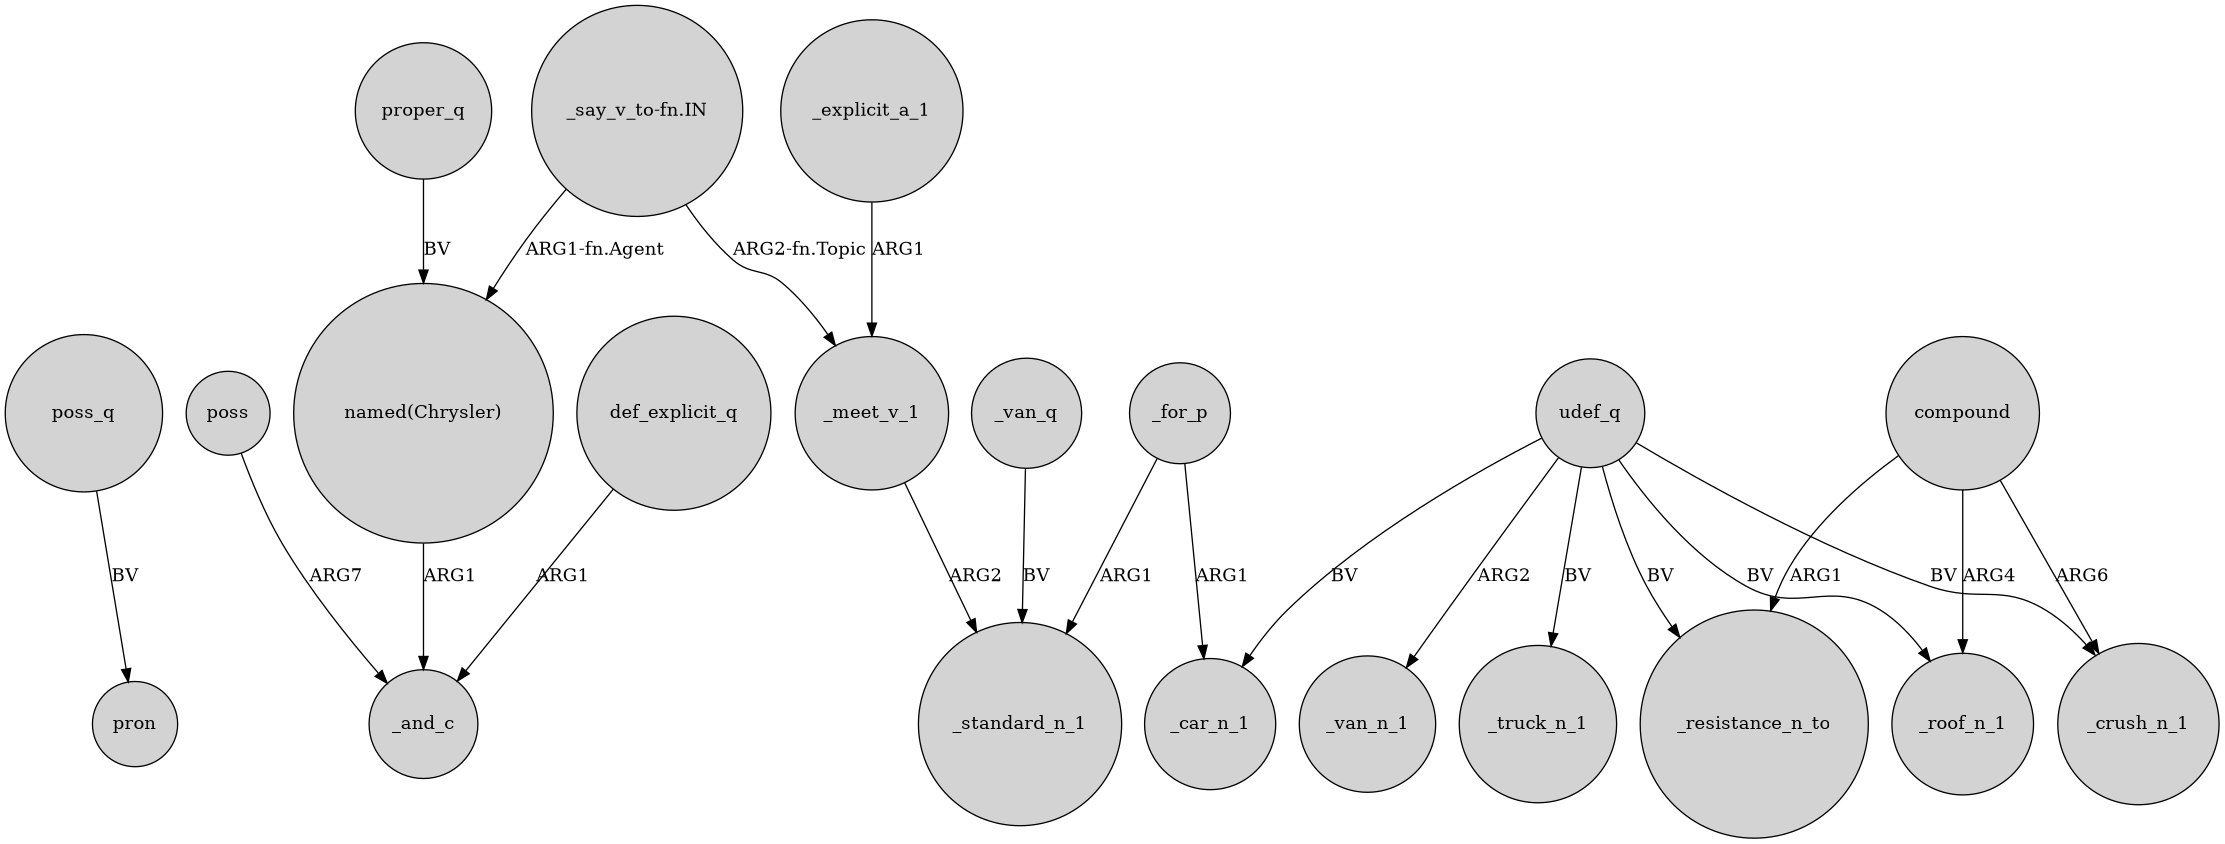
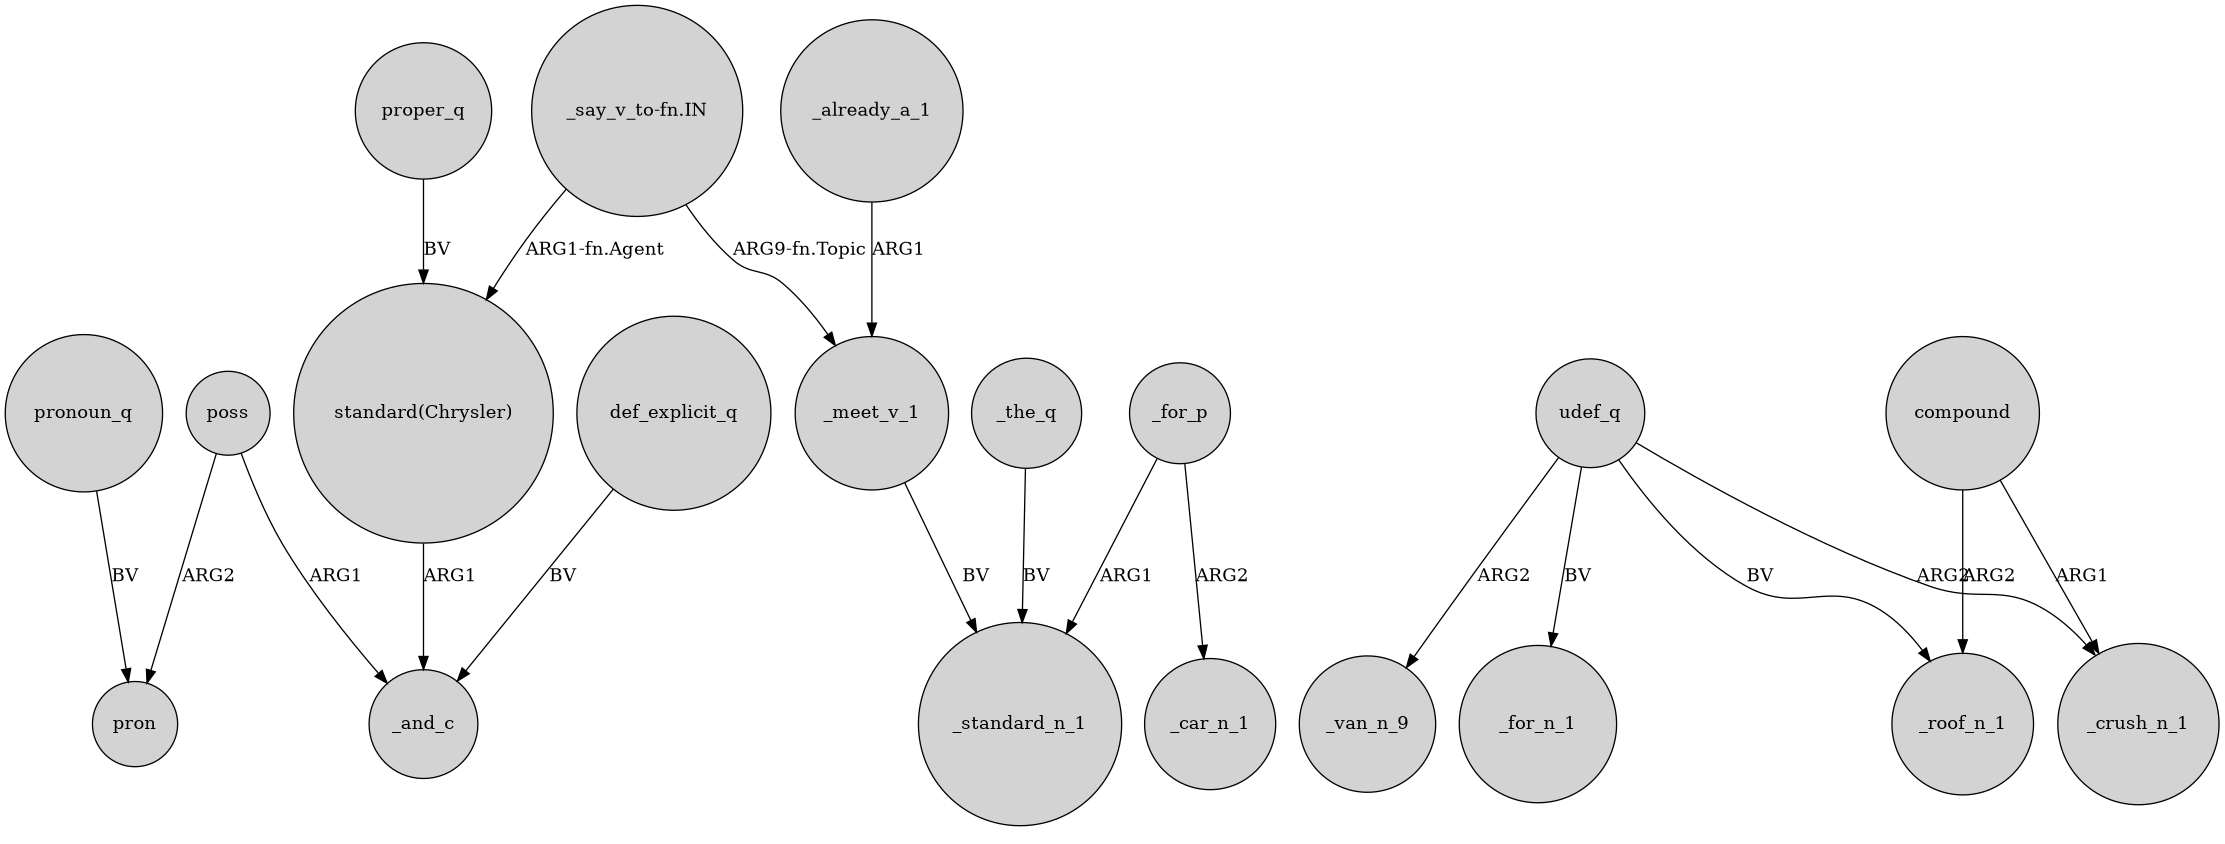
node "_explicit_a_1": label "_explicit_a_1" -> "_already_a_1"
edge "_say_v_to-fn.IN" -> "_meet_v_1": label "ARG2-fn.Topic" -> "ARG9-fn.Topic"
node "poss_q": label "poss_q" -> "pronoun_q"
node "named(Chrysler)": label "named(Chrysler)" -> "standard(Chrysler)"
node "_van_q": label "_van_q" -> "_the_q"
edge "udef_q" -> "_car_n_1": removed, label "BV"
edge "poss" -> "pron": added, label "ARG2"
edge "poss" -> "_and_c": label "ARG7" -> "ARG1"
edge "def_explicit_q" -> "_and_c": label "ARG1" -> "BV"
edge "_meet_v_1" -> "_standard_n_1": label "ARG2" -> "BV"
edge "_for_p" -> "_car_n_1": label "ARG1" -> "ARG2"
edge "udef_q" -> "_crush_n_1": label "BV" -> "ARG2"
edge "compound" -> "_roof_n_1": label "ARG4" -> "ARG2"
edge "compound" -> "_crush_n_1": label "ARG6" -> "ARG1"
node "_van_n_1": label "_van_n_1" -> "_van_n_9"
node "_truck_n_1": label "_truck_n_1" -> "_for_n_1"
node "_resistance_n_to": removed
